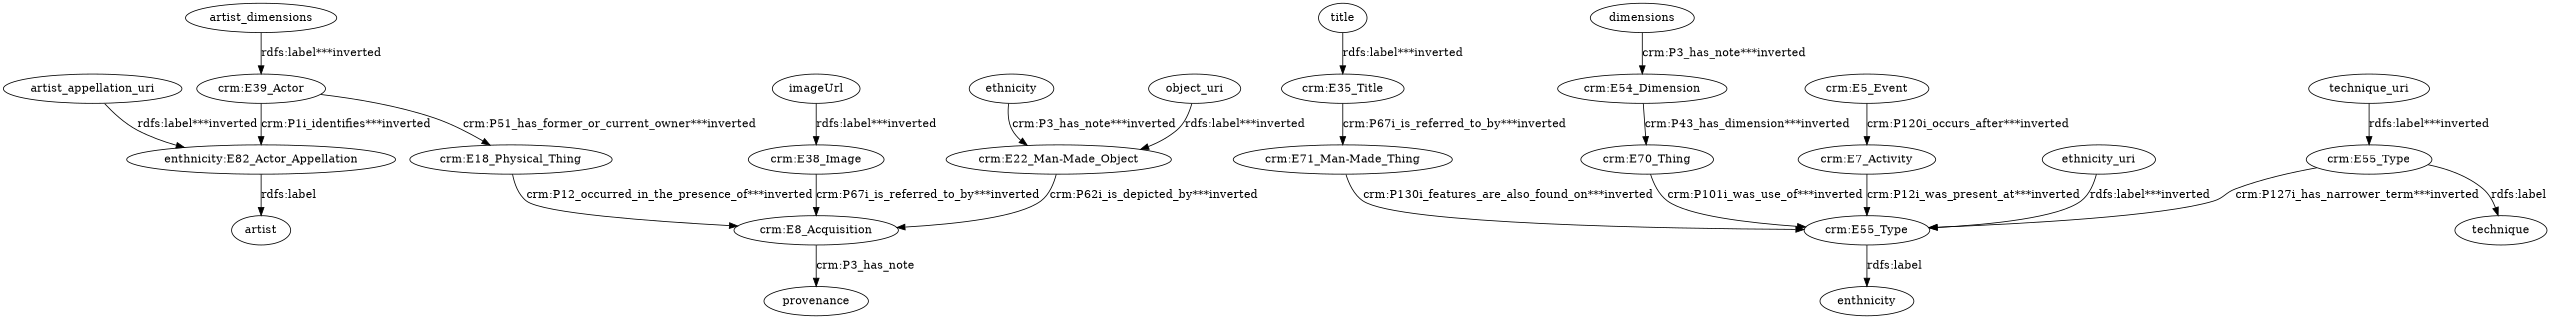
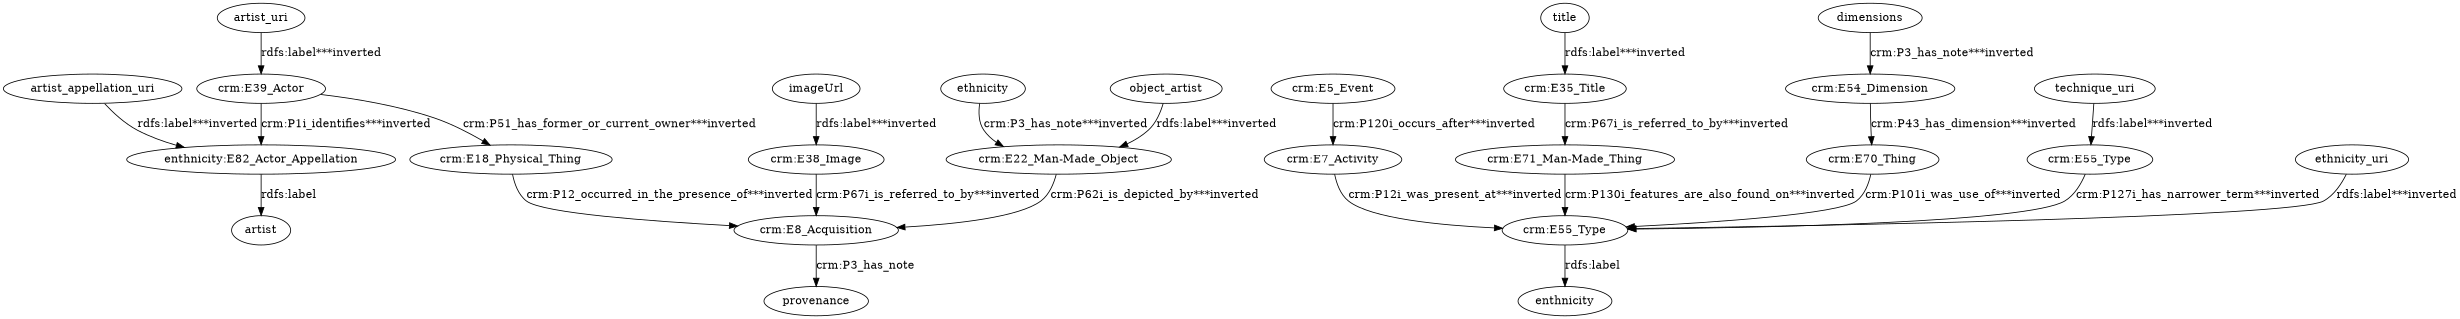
node "artist_dimensions": label "artist_dimensions" -> "artist_uri"
node "object_uri": label "object_uri" -> "object_artist"
node "technique": removed
